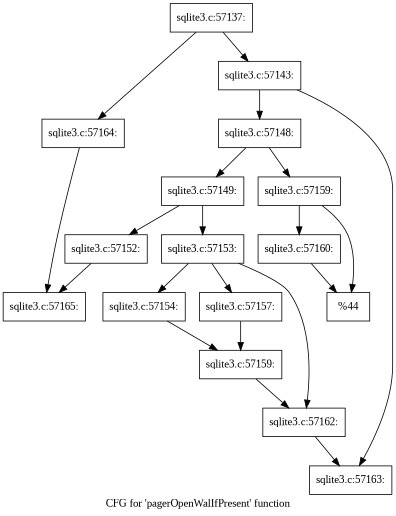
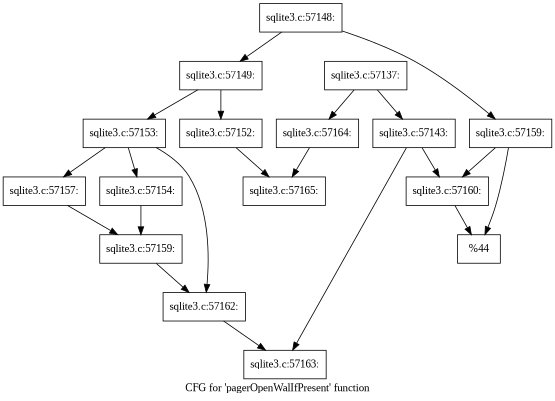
edge "sqlite3.c:57143:" -> "sqlite3.c:57148:": now "sqlite3.c:57143:" -> "sqlite3.c:57160:"
